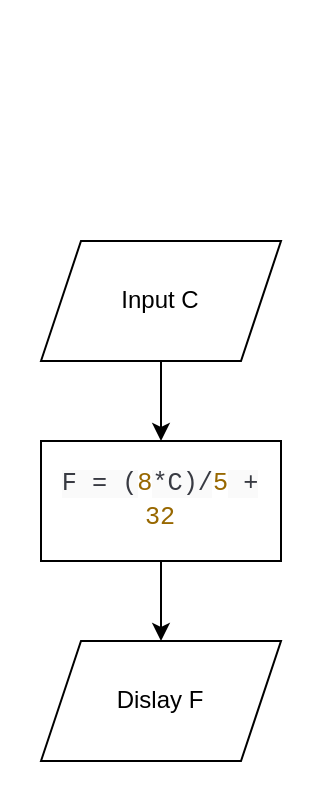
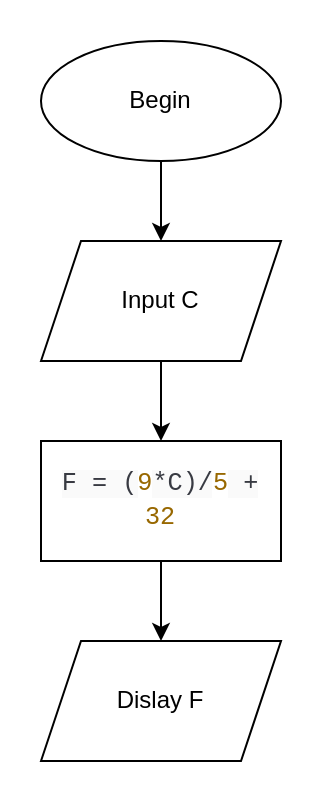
node "Begin": added
edge "Begin" -> "Input C": added
node "F = (8*C)/5 + 32": label "F = (8*C)/5 + 32" -> "F = (9*C)/5 + 32"
